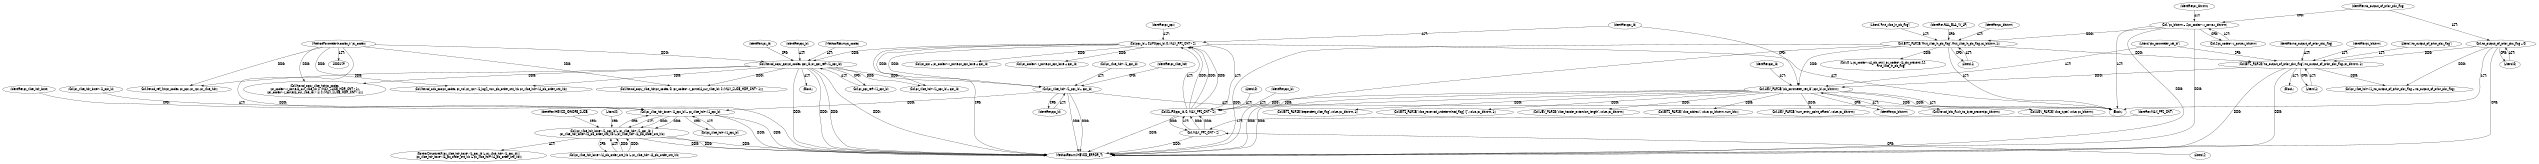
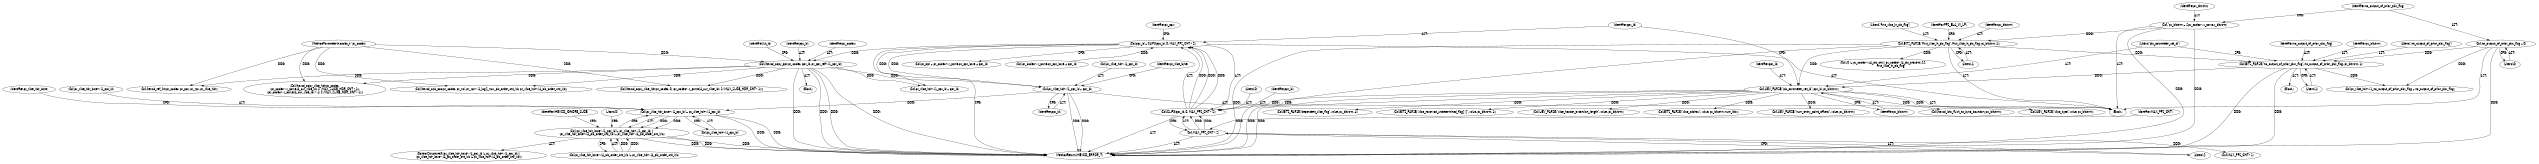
node "(Identifier,NAL_BLA_W_LP)": label "(Identifier,NAL_BLA_W_LP)" -> "(Identifier,PPS_BLA_W_LP)"
edge "(Identifier,ps_pps)" -> "(Call,pps_id = CLIP3(pps_id, 0, MAX_PPS_CNT - 2))": label "AST: " -> "CFG: "
node "(Identifier,sps_id)": label "(Identifier,sps_id)" -> "(Identifier,list_id)"
node "(MethodReturn,ps_codec)": label "(MethodReturn,ps_codec)" -> "(Identifier,ps_codec)"
node "(Call,&ps_codec->s_parse.s_bitstrm)": removed
edge "(Call,pps_id = CLIP3(pps_id, 0, MAX_PPS_CNT - 2))" -> "(Call,ps_pps = ps_codec->s_parse.ps_pps_base + pps_id)": label "DDG: " -> "CFG: "
edge "(Call,pps_id = CLIP3(pps_id, 0, MAX_PPS_CNT - 2))" -> "(Call,ps_codec->s_parse.ps_pps_base + pps_id)": reversed
node "1000129": removed
node "(Identifier,ps_slice_hdr)": label "(Identifier,ps_slice_hdr)" -> "(Identifier,ps_slice_byte)"
node "(Call,ps_pps_ref->i1_pps_id)": removed
edge "(Call,no_output_of_prior_pics_flag = 0)" -> "(MethodReturn,IHEVCD_ERROR_T)": label "CFG: " -> "DDG: "
edge "(MethodParameterIn,codec_t *ps_codec)" -> "(MethodReturn,IHEVCD_ERROR_T)": removed, label "DDG:"
node "(Call,ihevcd_bits_flush_to_byte_present(ps_bitstrm))": label "(Call,ihevcd_bits_flush_to_byte_present(ps_bitstrm))" -> "(Call,ihevcd_bits_flush_to_byte_boundary(ps_bitstrm))"
edge "(Call,CLIP3(pps_id, 0, MAX_PPS_CNT - 2))" -> "(Call,MAX_PPS_CNT - 2)": label "DDG: " -> "CFG: "
edge "(Identifier,MAX_PPS_CNT)" -> "(Call,MAX_PPS_CNT - 2)": label "AST: " -> "DDG: "
edge "(Call,CLIP3(pps_id, 0, MAX_PPS_CNT - 2))" -> "(MethodReturn,IHEVCD_ERROR_T)": label "DDG: " -> "AST: "
edge "(Call,MAX_PPS_CNT - 2)" -> "(MethodReturn,IHEVCD_ERROR_T)": label "DDG: " -> "AST: "
edge "(Call,MAX_PPS_CNT - 2)" -> "(Literal,2)": added, label "CFG:"
edge "(Literal,2)" -> "(Call,MAX_PPS_CNT - 2)": label "CFG: " -> "AST: "
node "(Call,MAX_PPS_CNT - 1)": added
